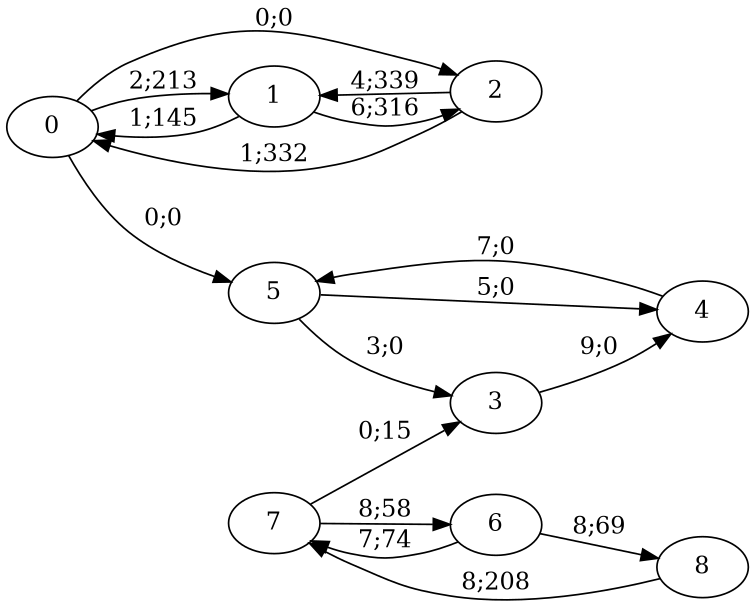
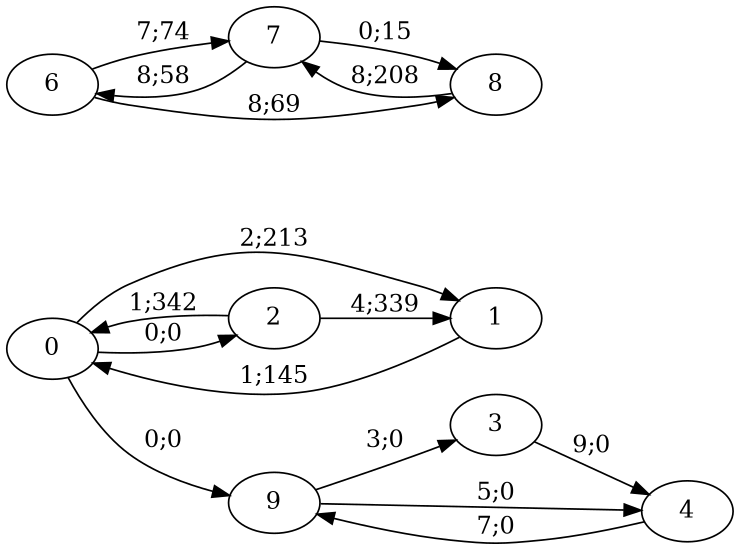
edge "1" -> "2": removed, label "6;316"
edge "2" -> "0": label "1;332" -> "1;342"
node "5": label "5" -> "9"
edge "7" -> "3": now "7" -> "8"
